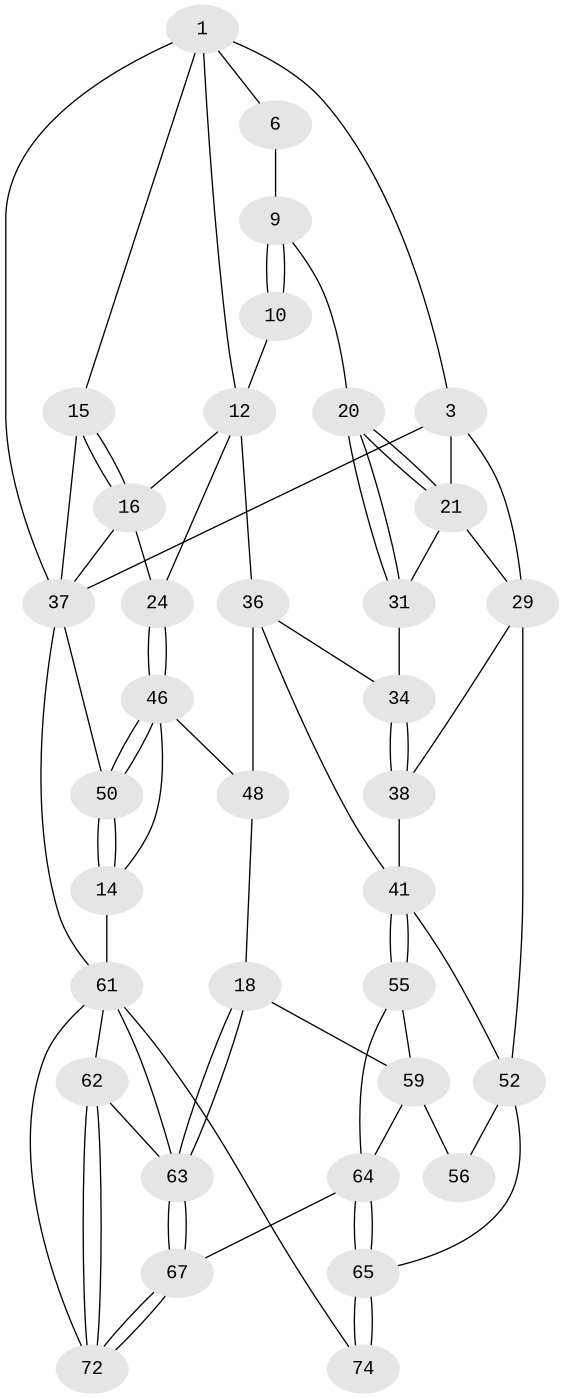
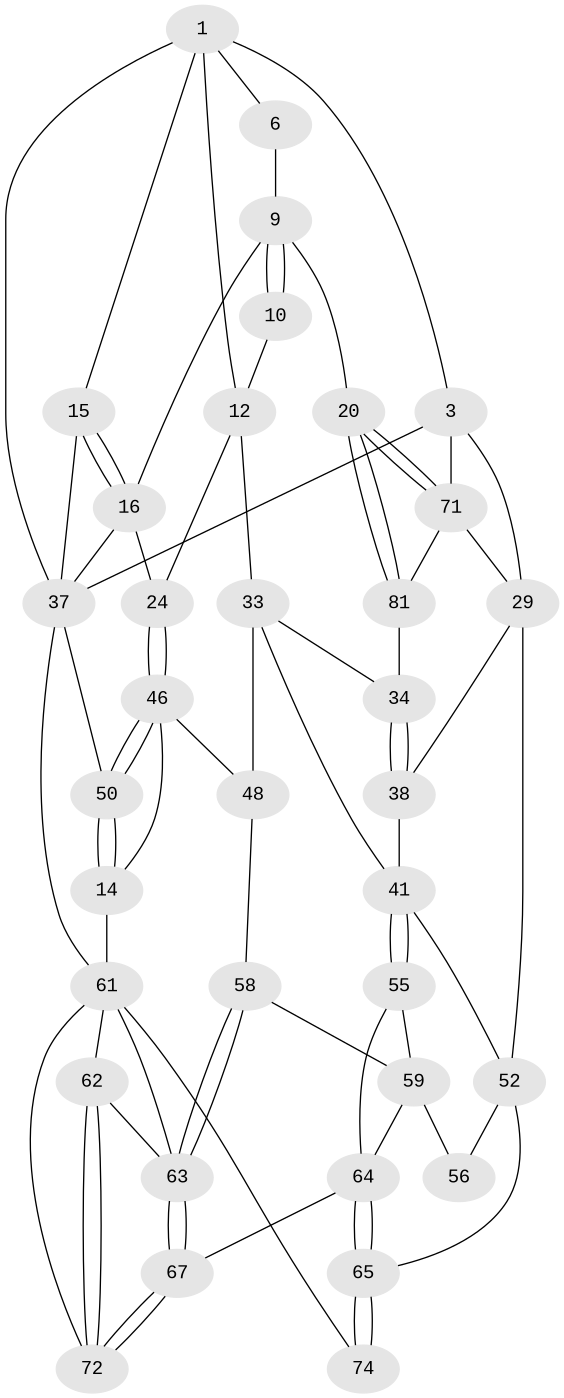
edge "12" -- "16": now "9" -- "16"
node "21": label "21" -> "71"
node "36": label "36" -> "33"
node "31": label "31" -> "81"
node "18": label "18" -> "58"
